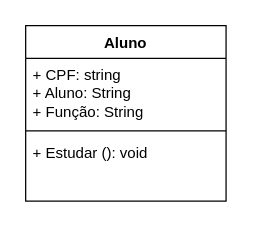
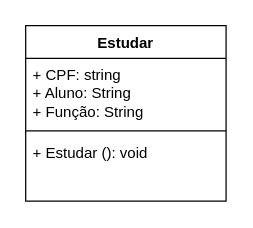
node "Aluno": label "Aluno" -> "Estudar"
